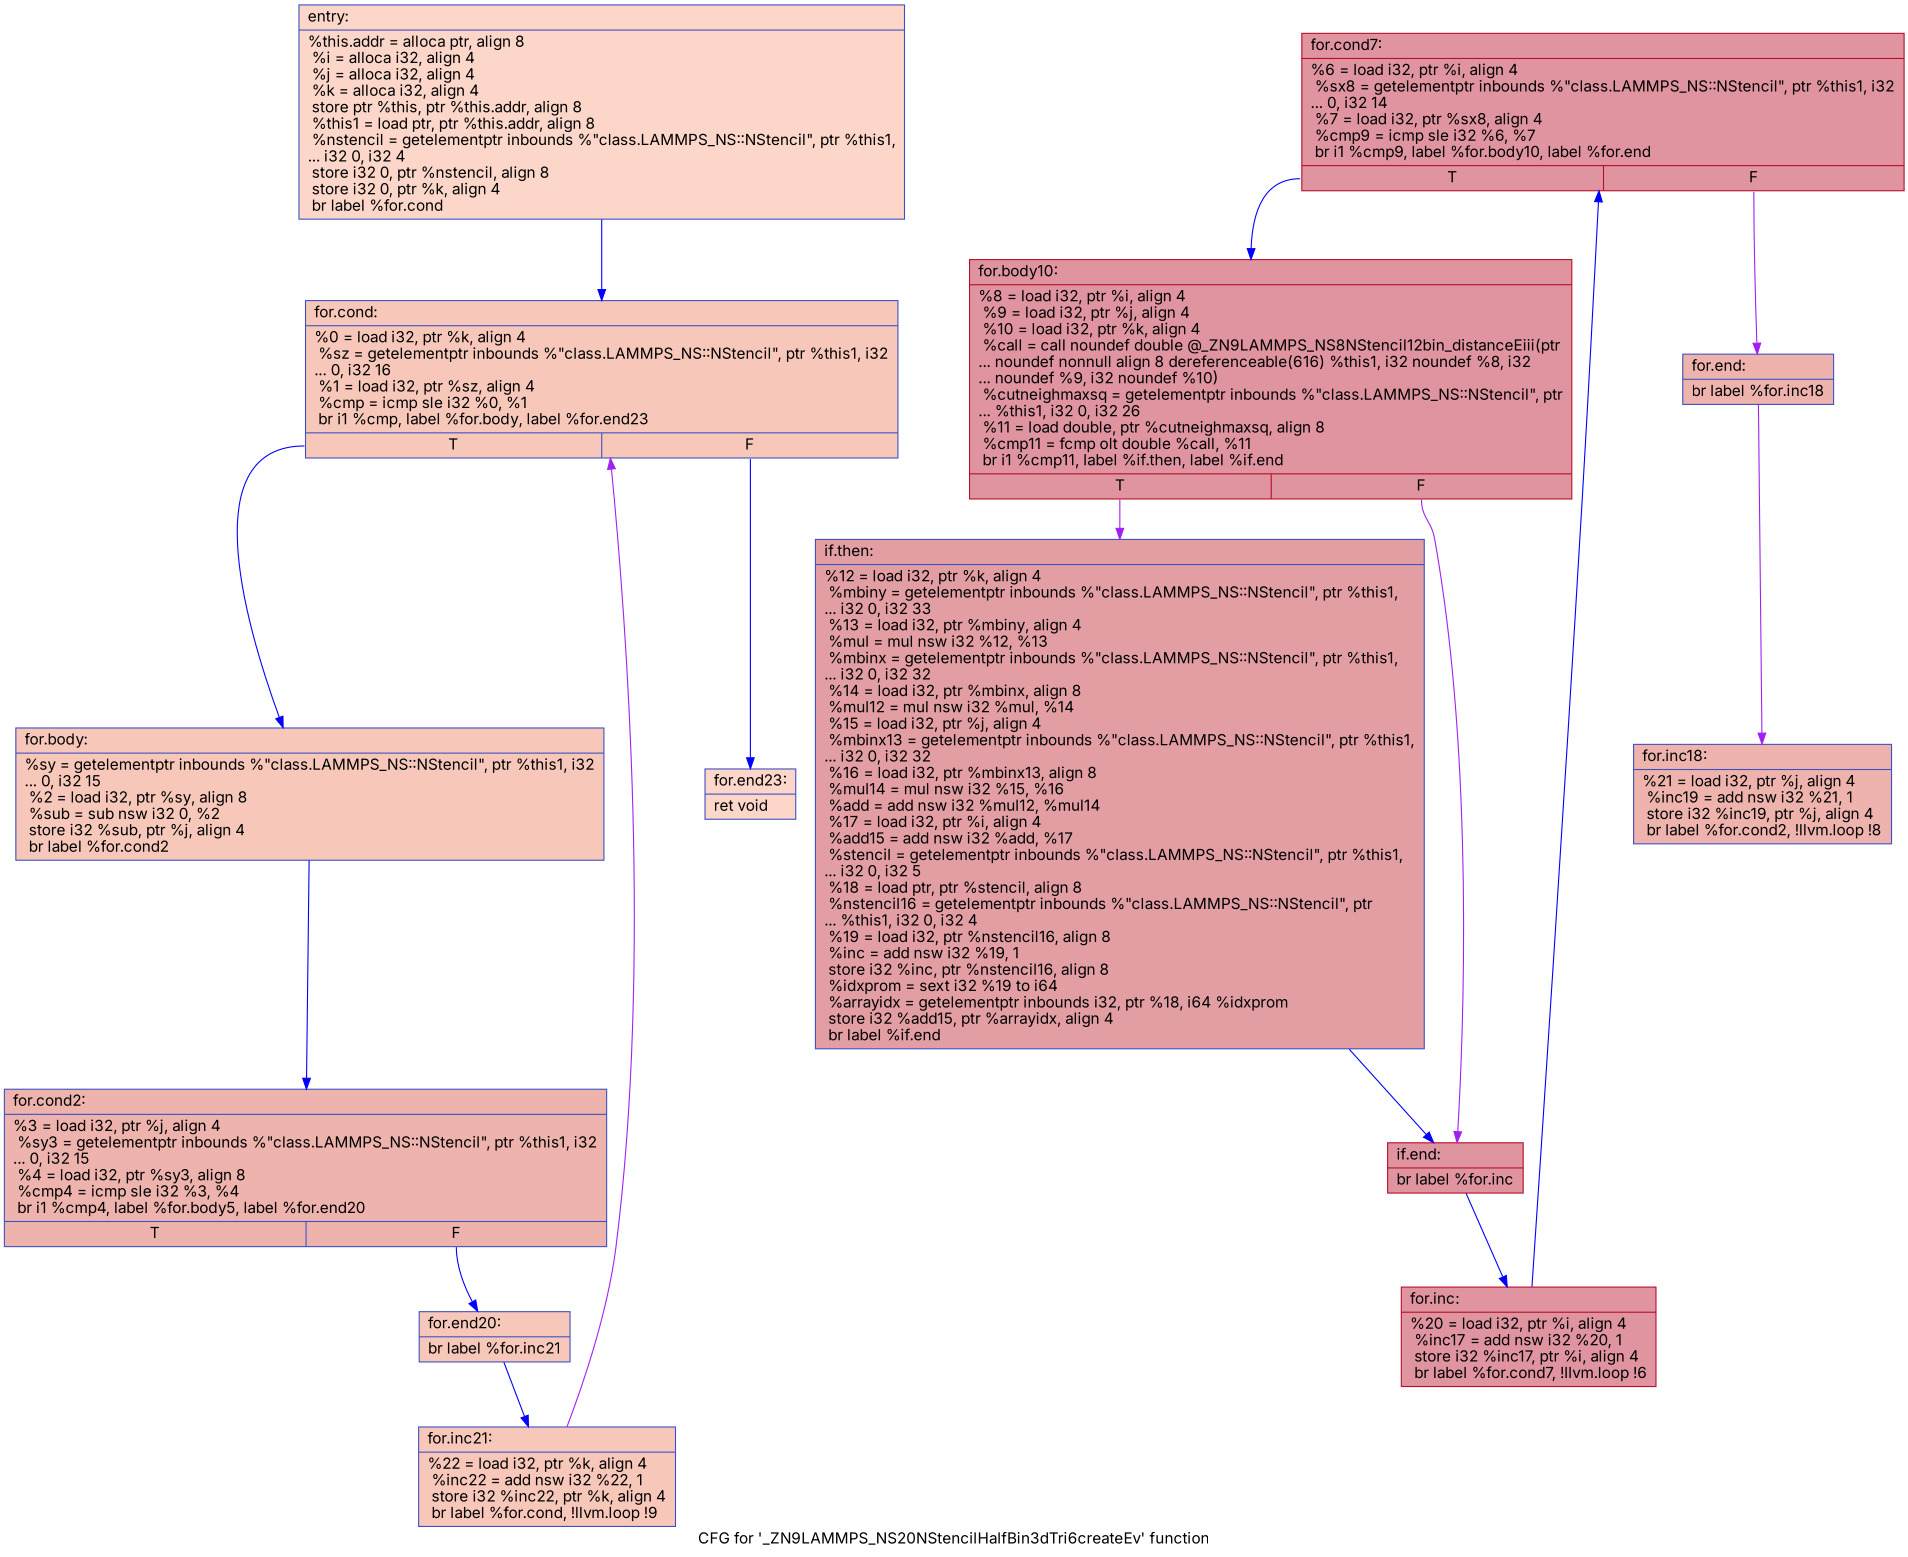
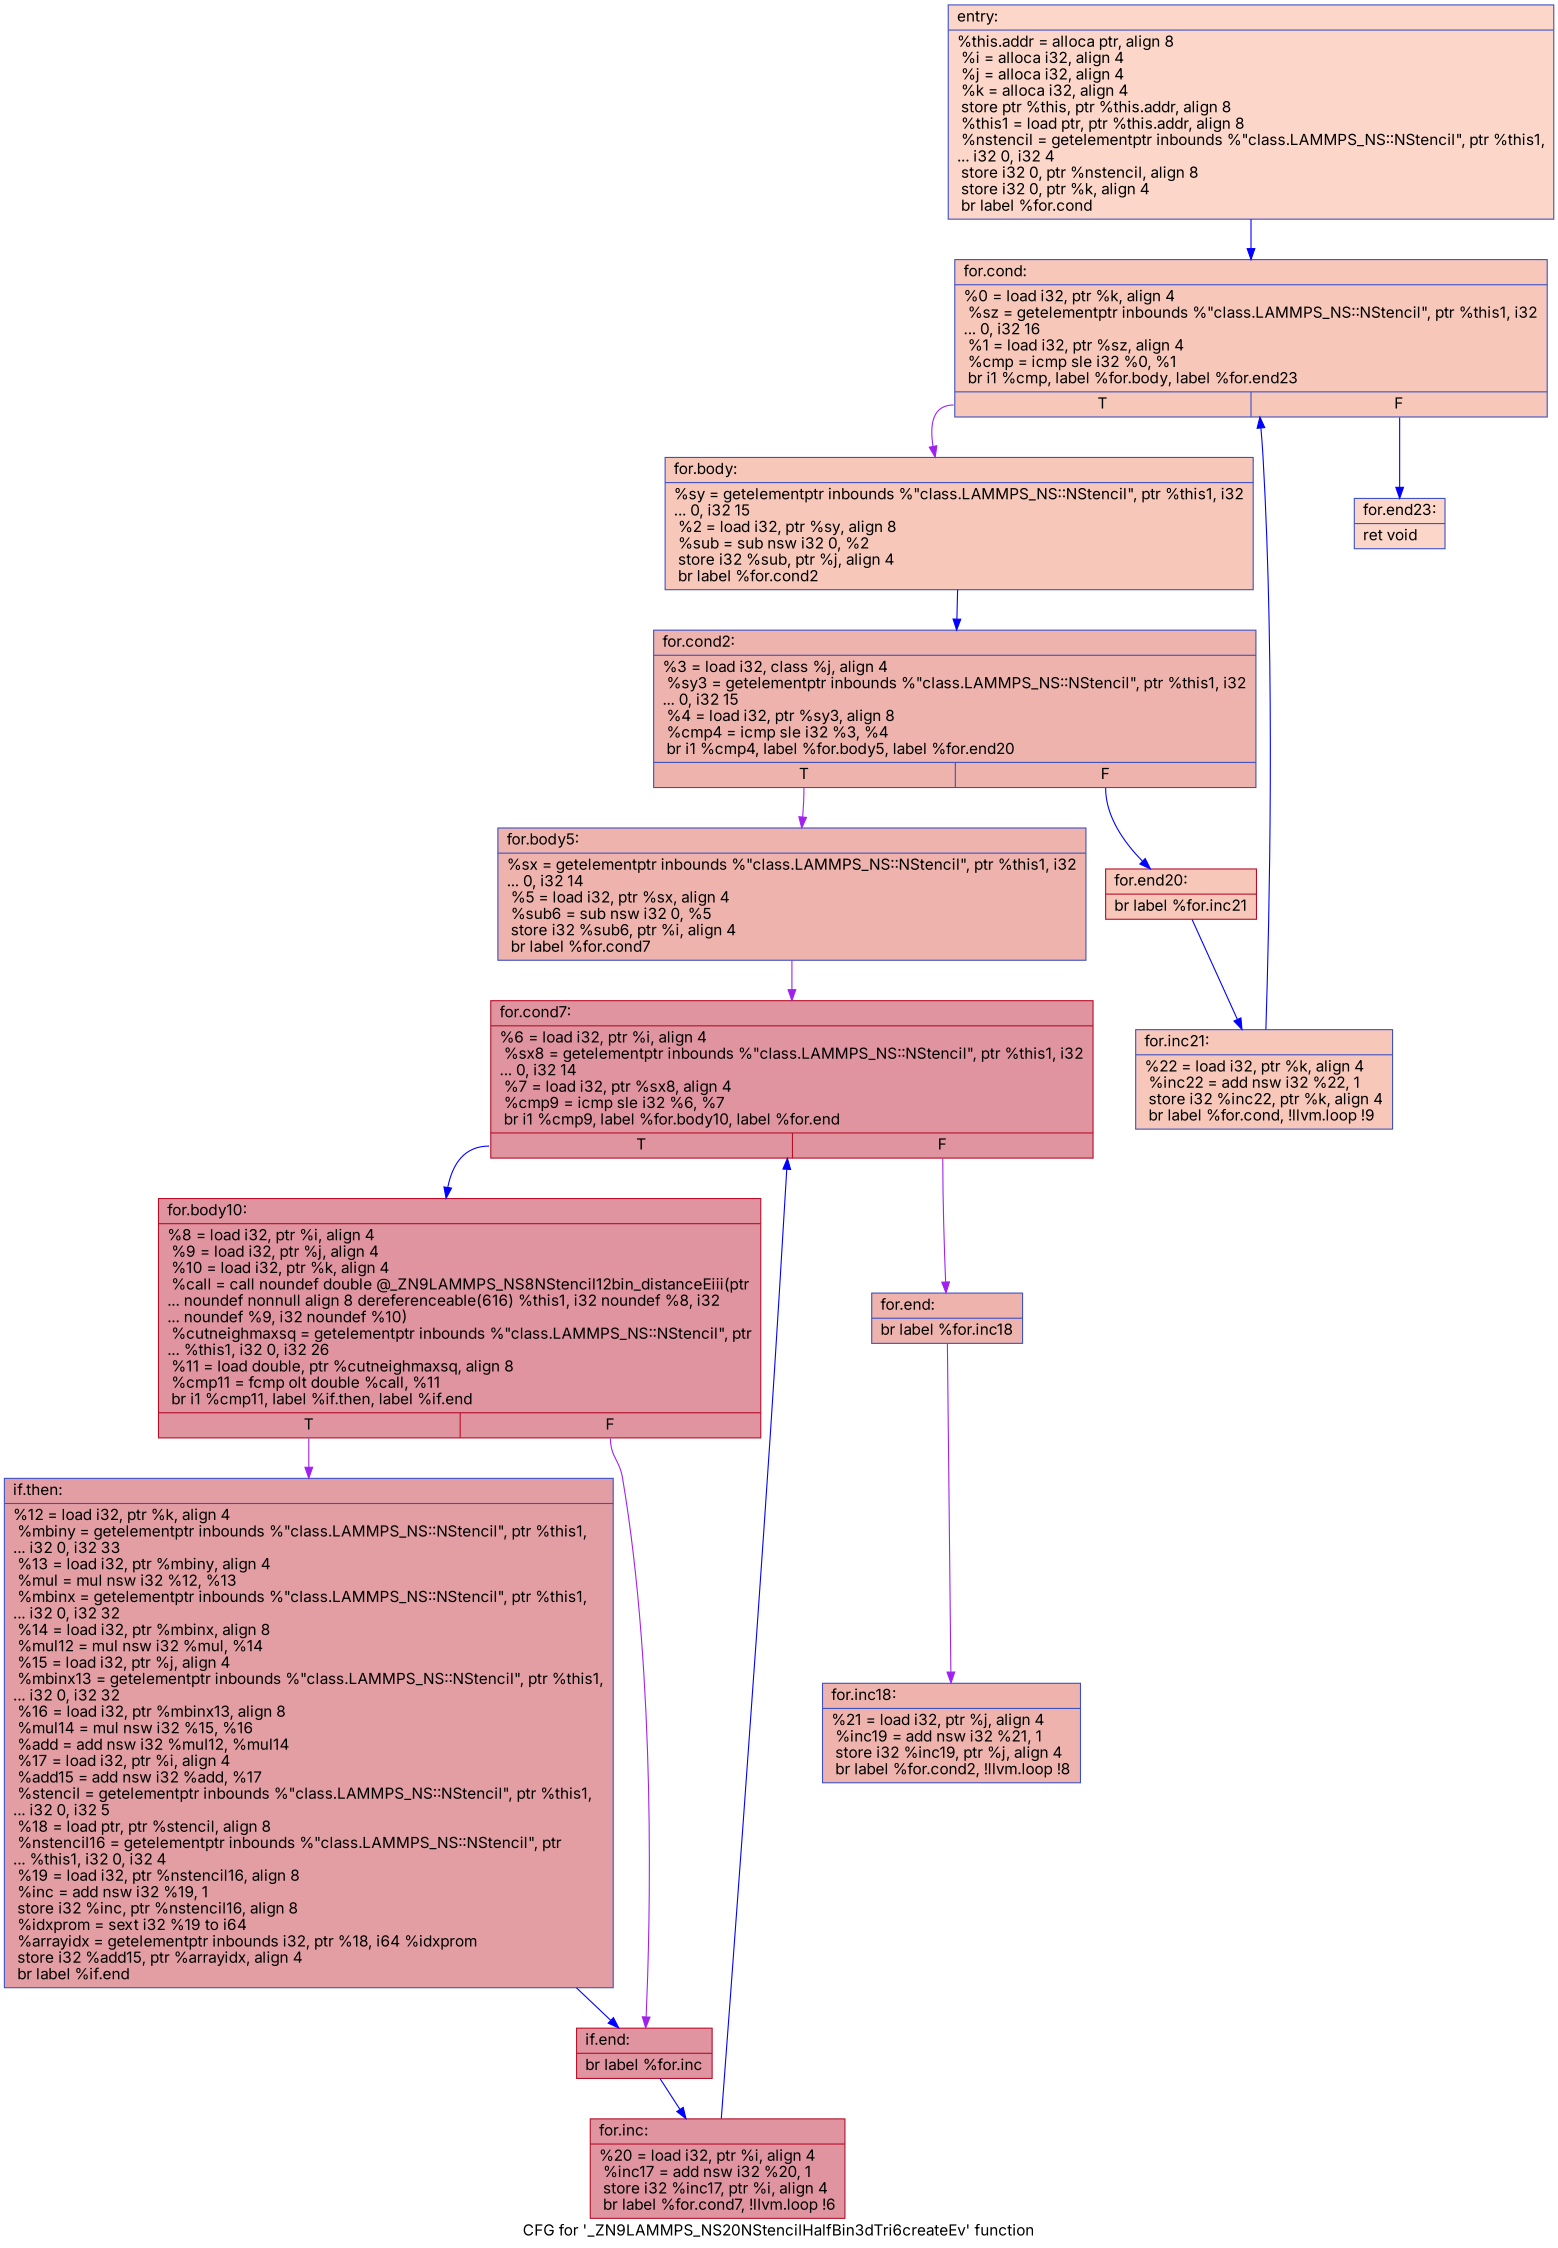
edge "for.cond:" -> "for.body:": color blue -> purple
node "for.body5:": added
edge "for.inc21:" -> "for.cond:": color purple -> blue
node "for.cond2:": text "%3 = load i32, ptr %j, align 4" -> "%3 = load i32, class %j, align 4"
node "for.end20:": color #3d50c3ff -> #b70d28ff
